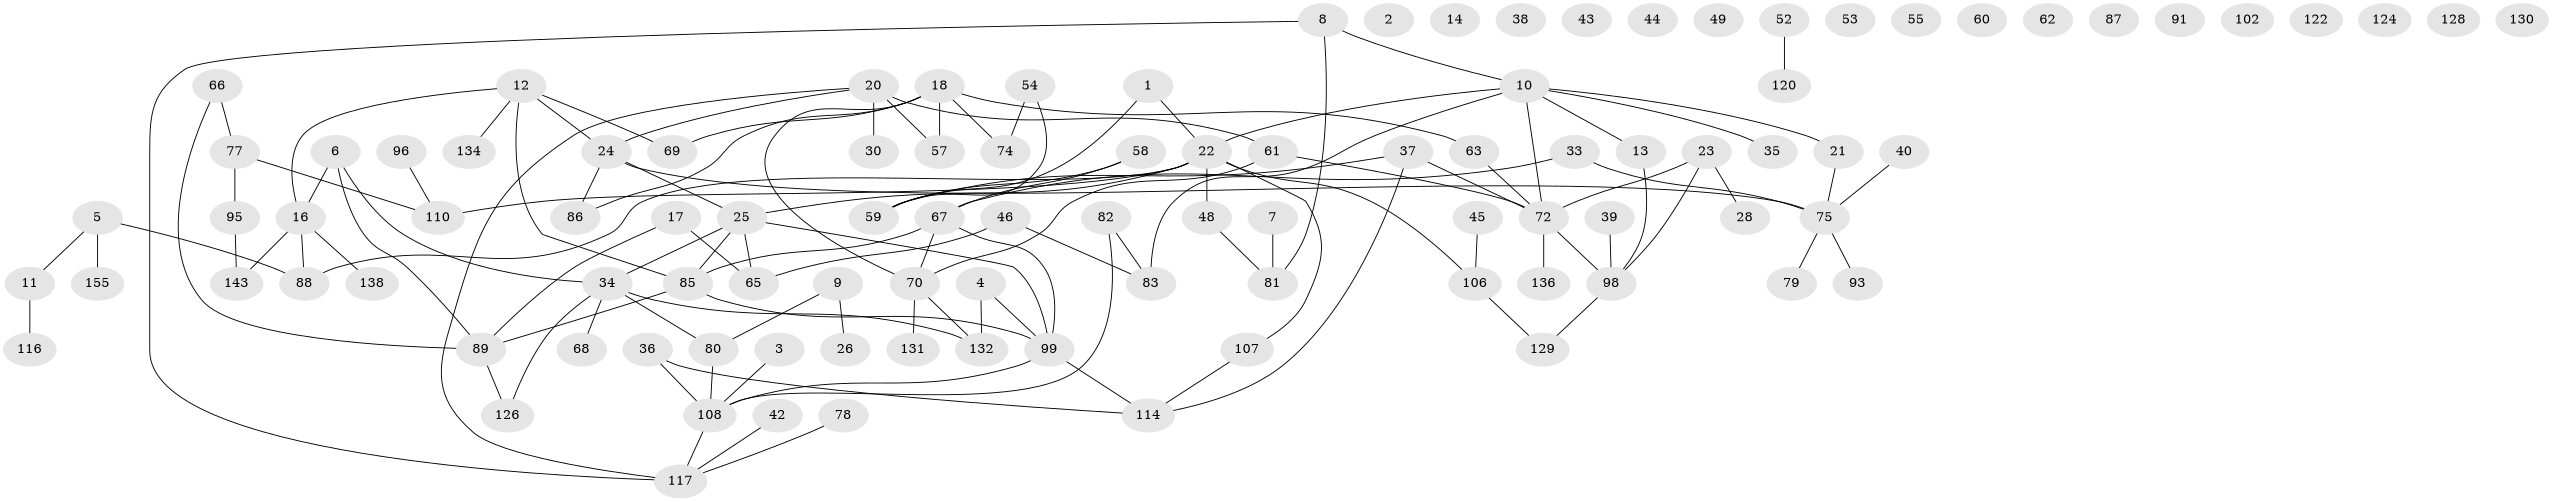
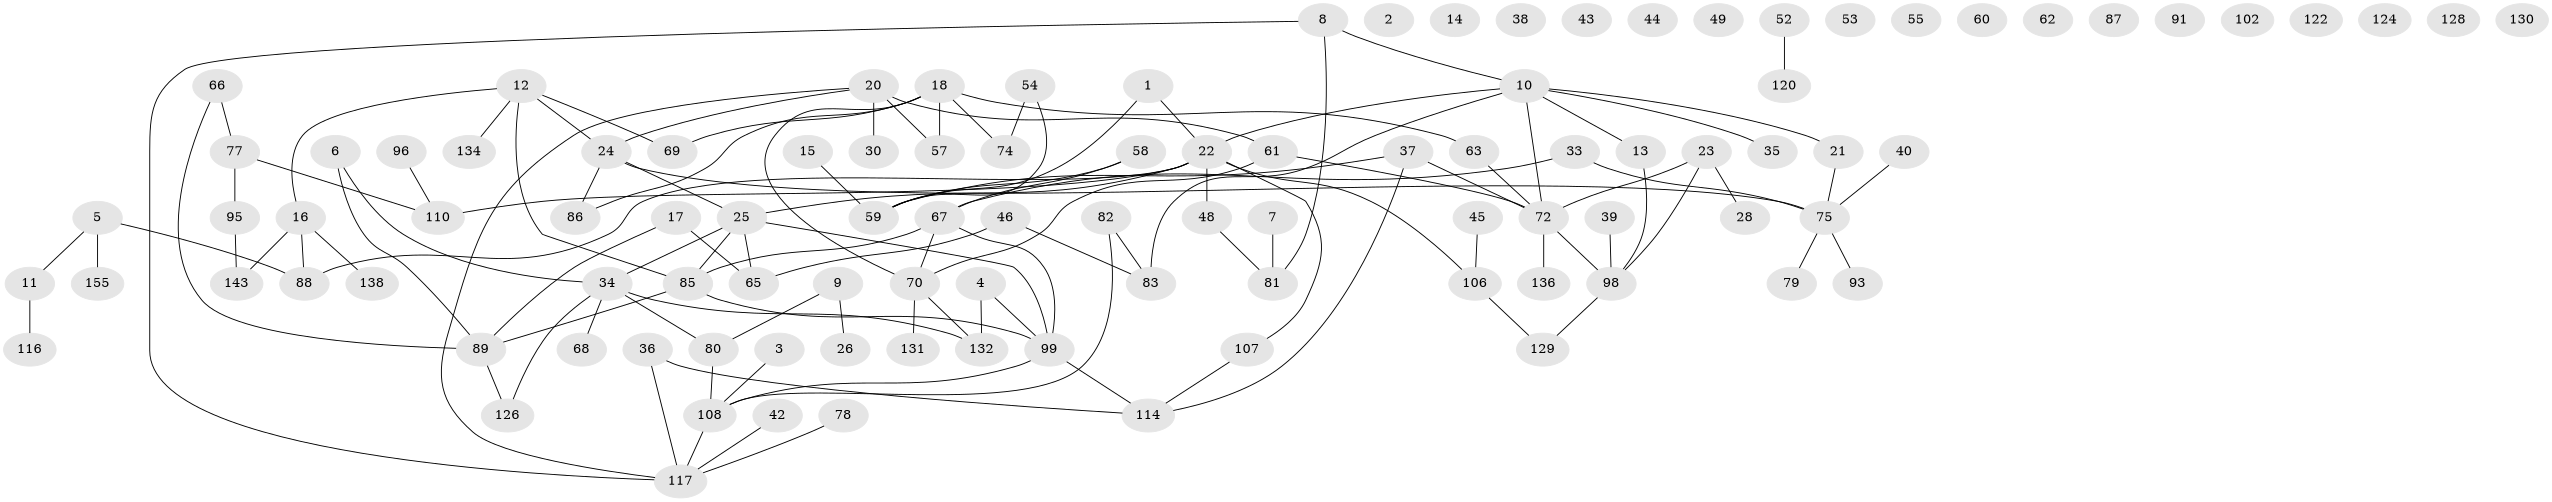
node "15": added
edge "6" -- "16": removed
edge "36" -- "108": now "36" -- "117"
